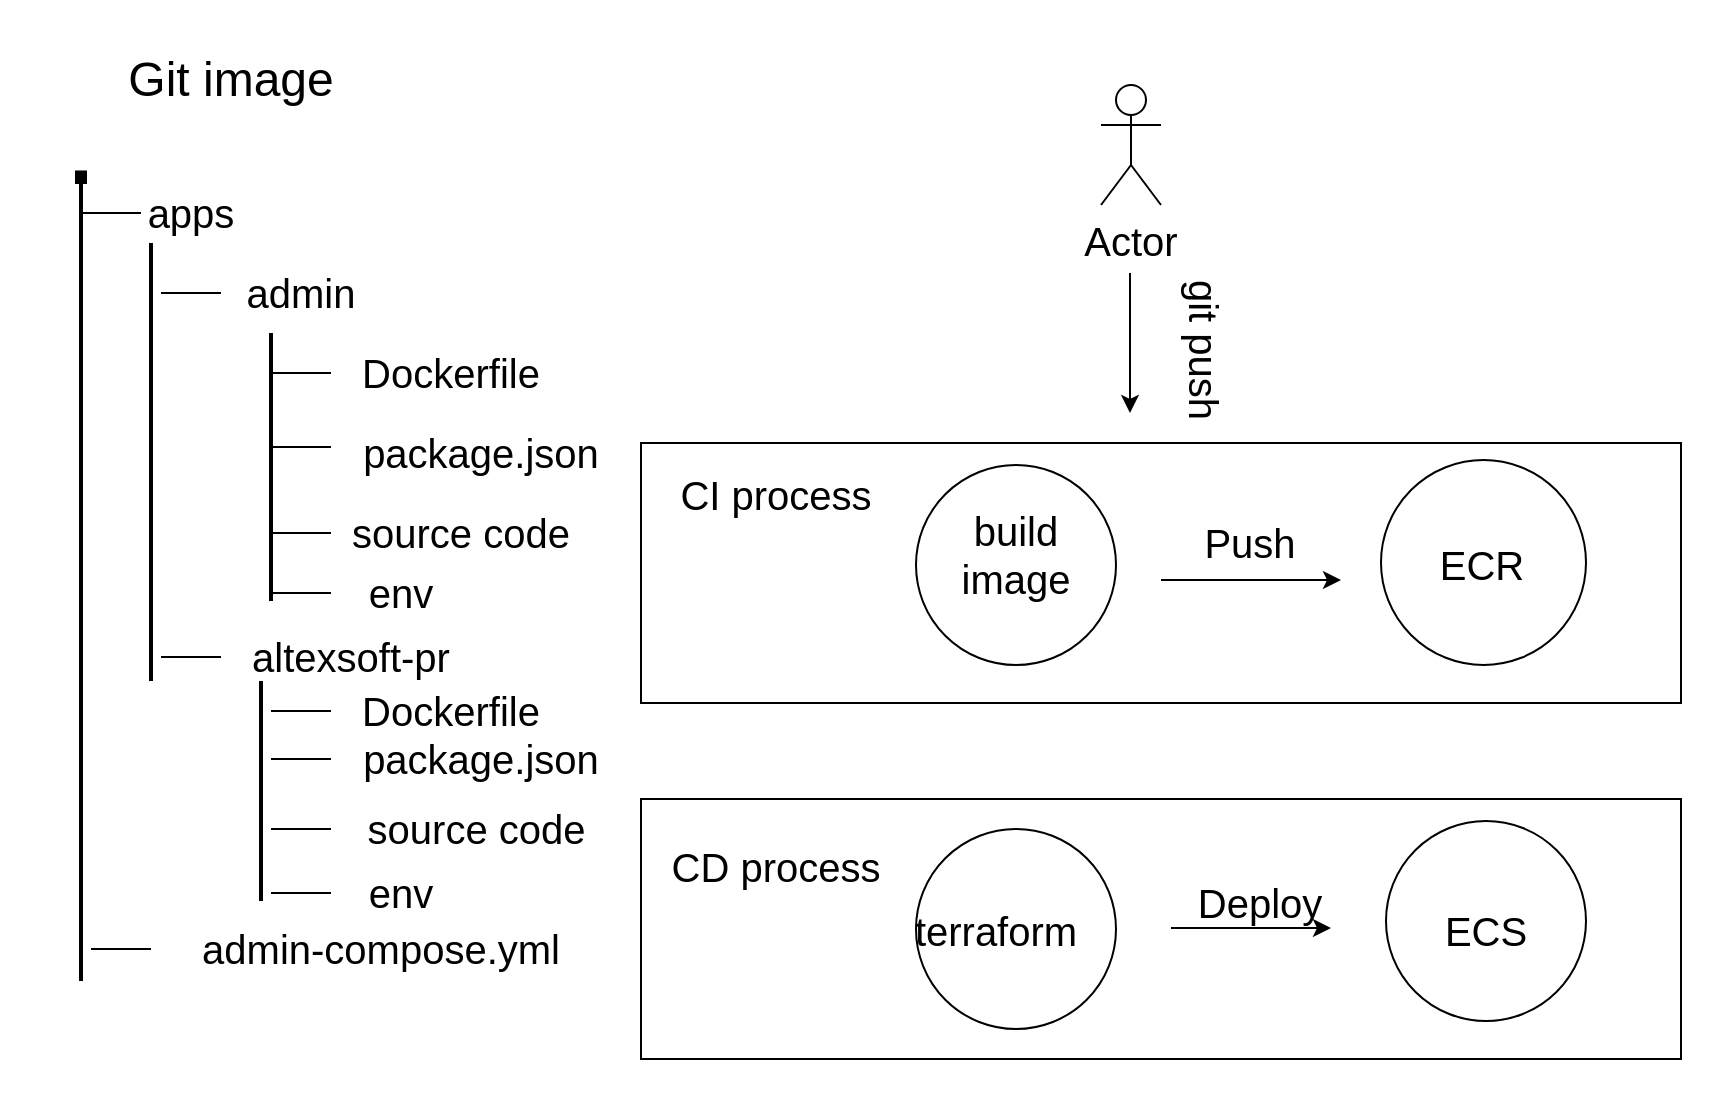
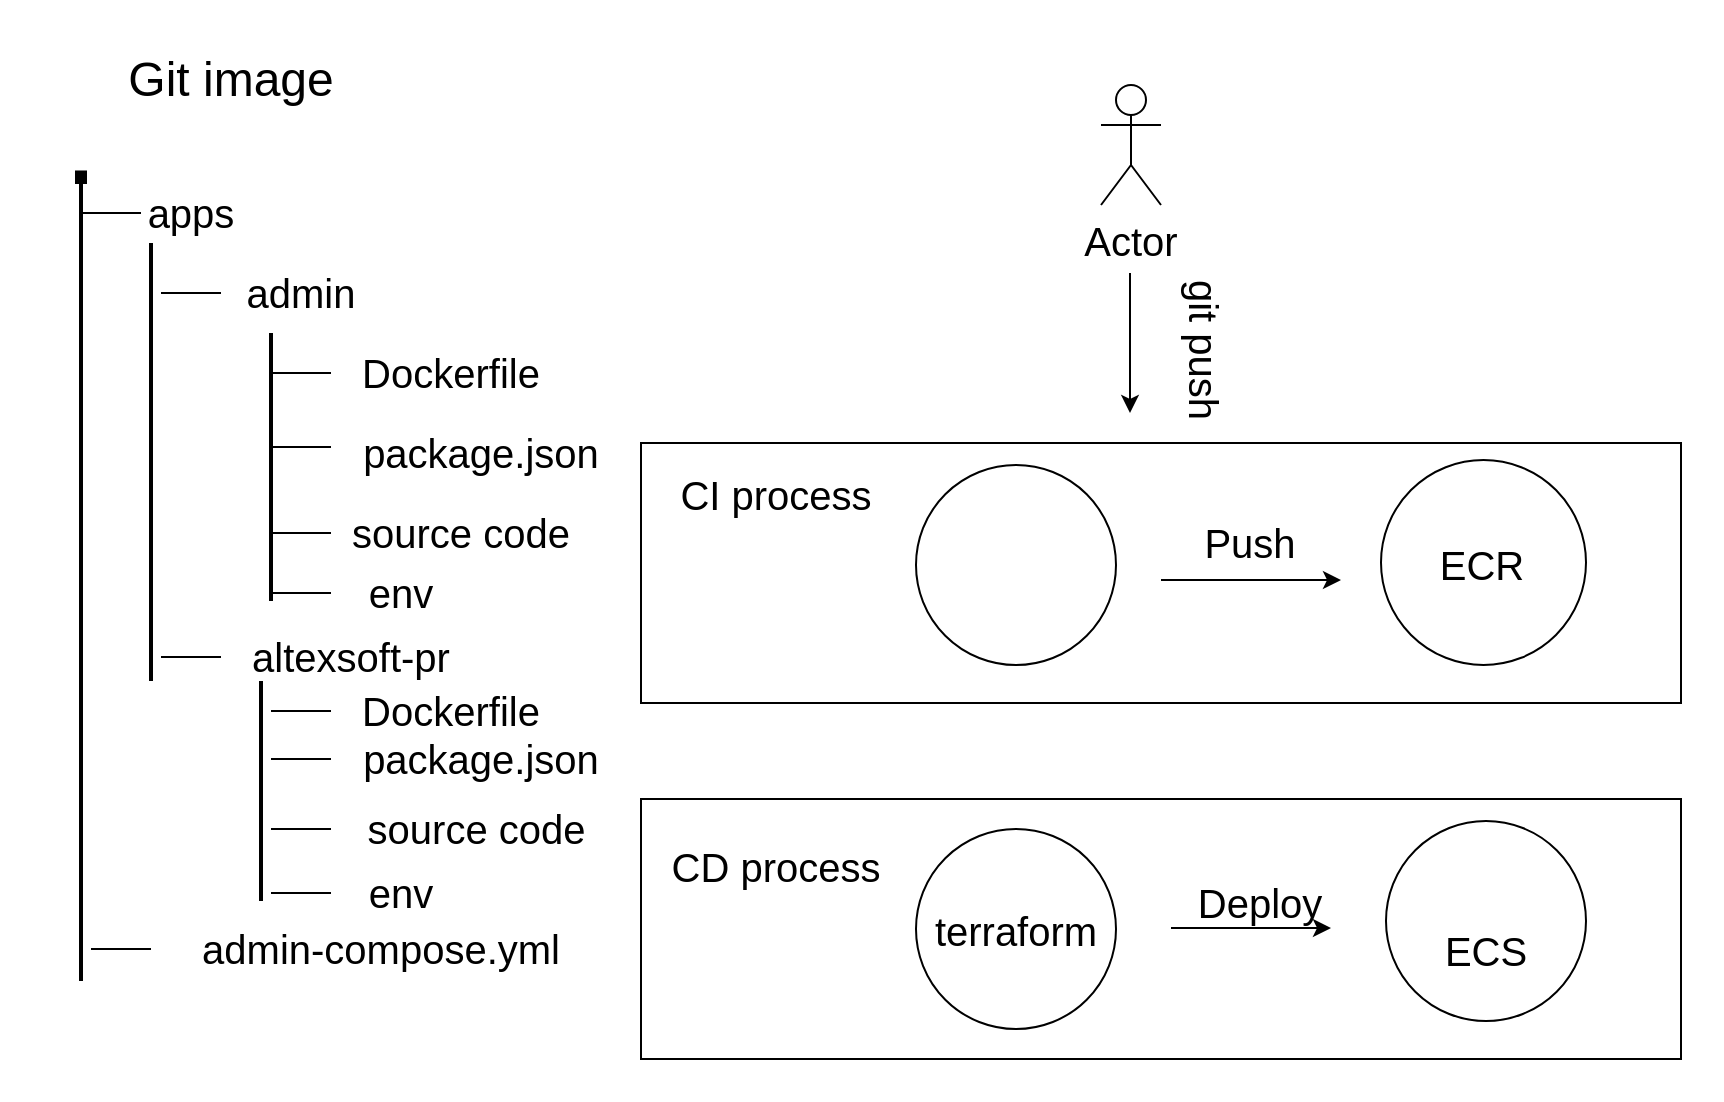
node "build image": removed
node "terraform": moved (996, 931) -> (1016, 931)
node "ECS": moved (1486, 931) -> (1486, 951)
